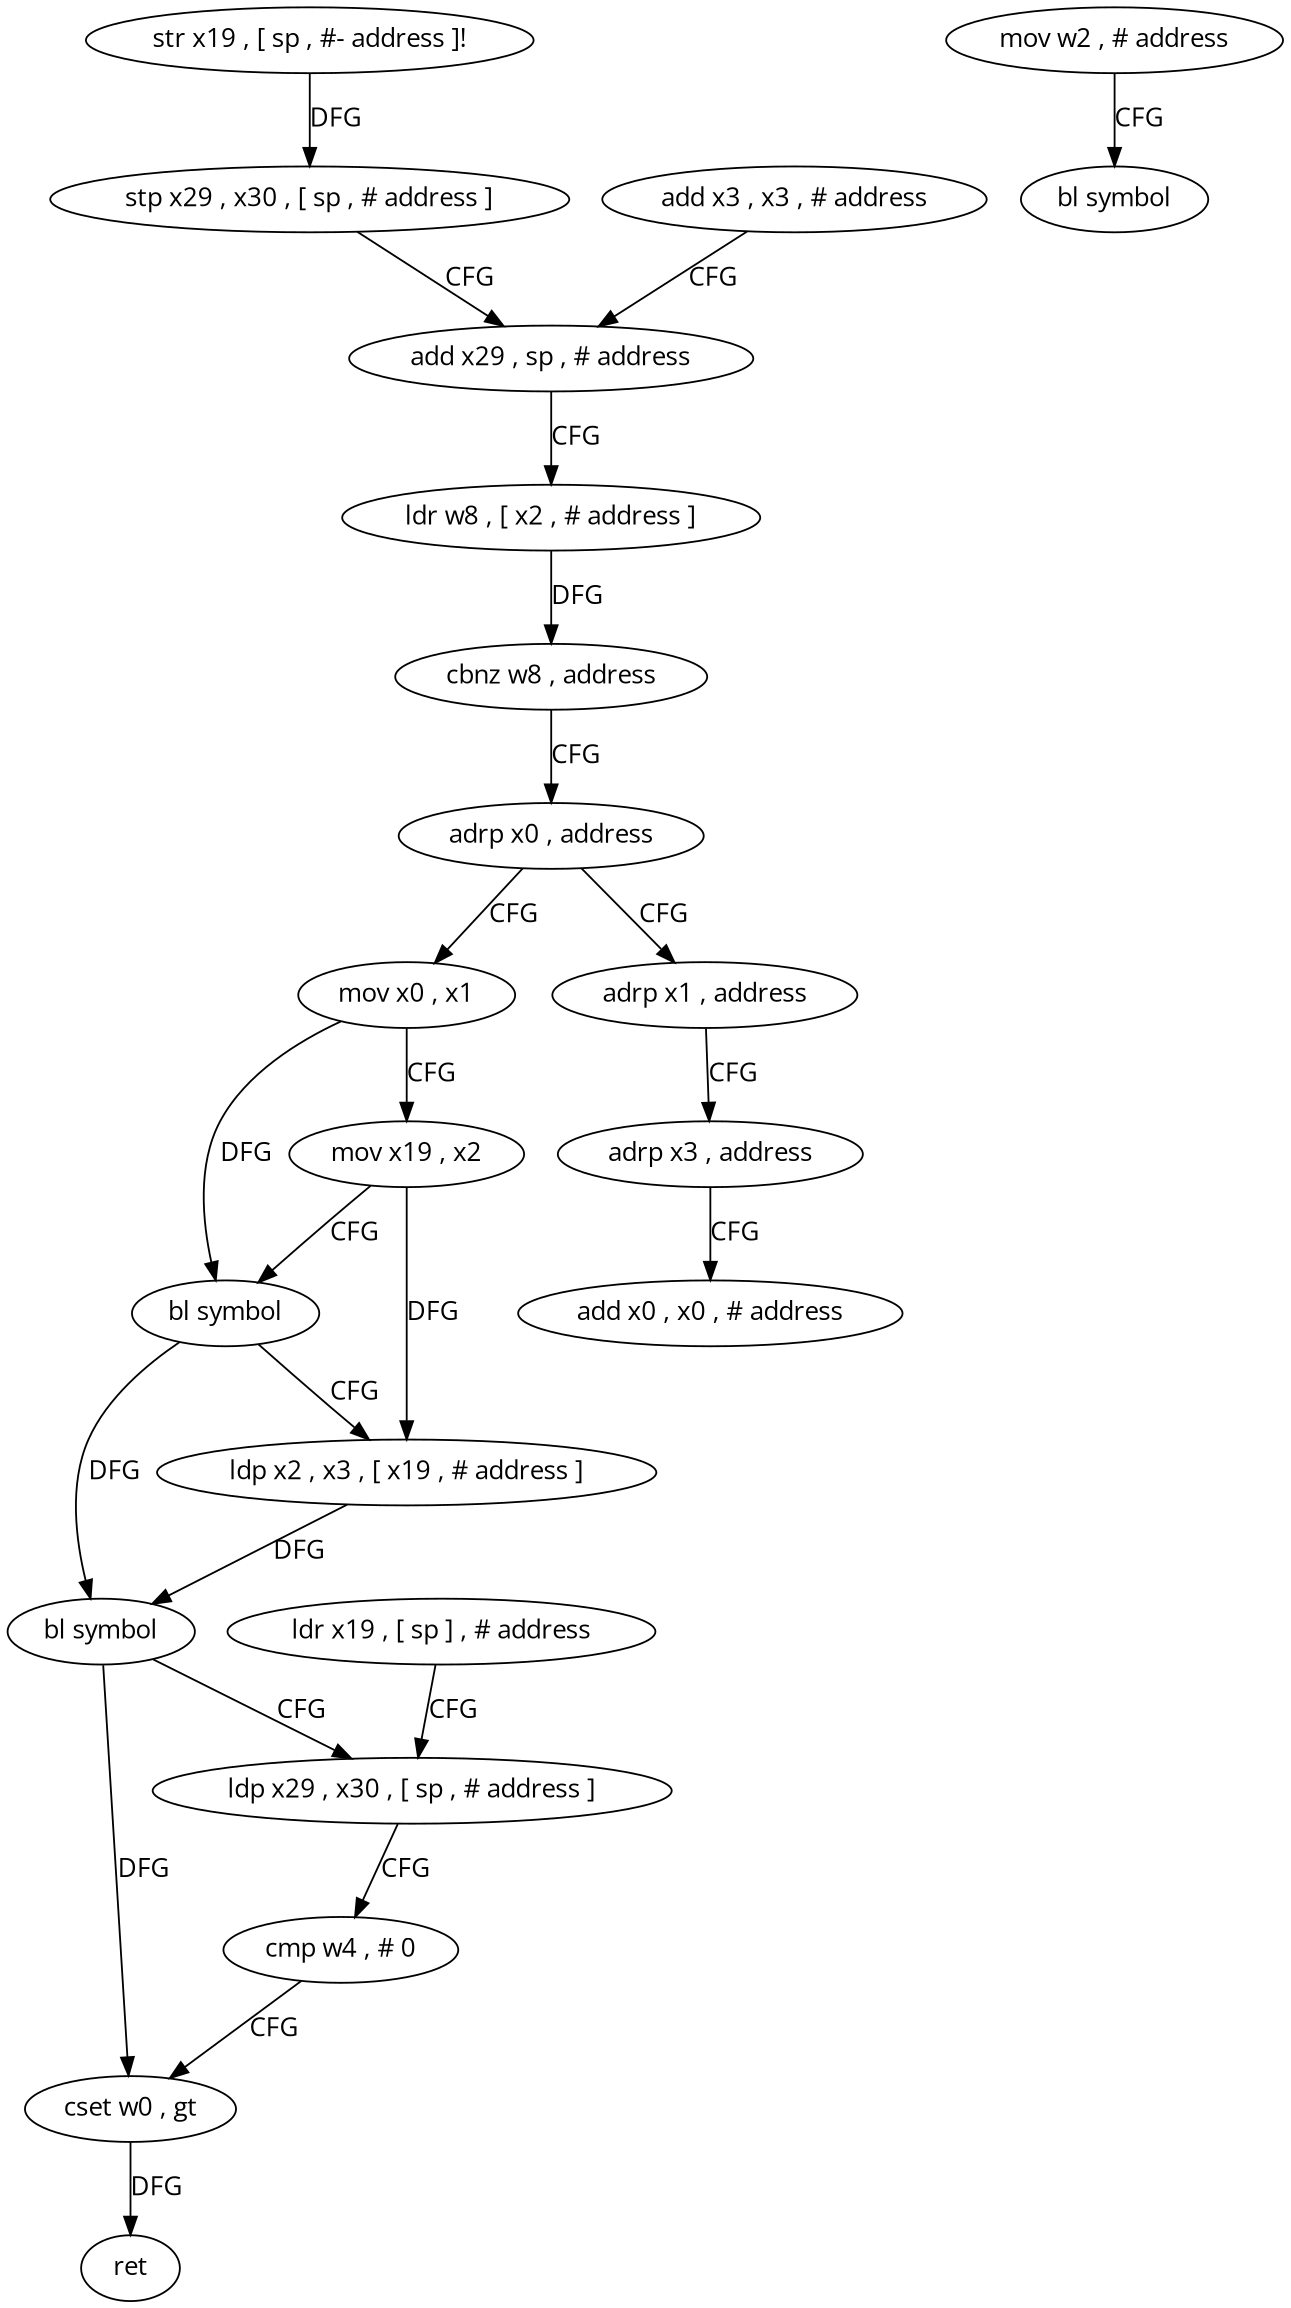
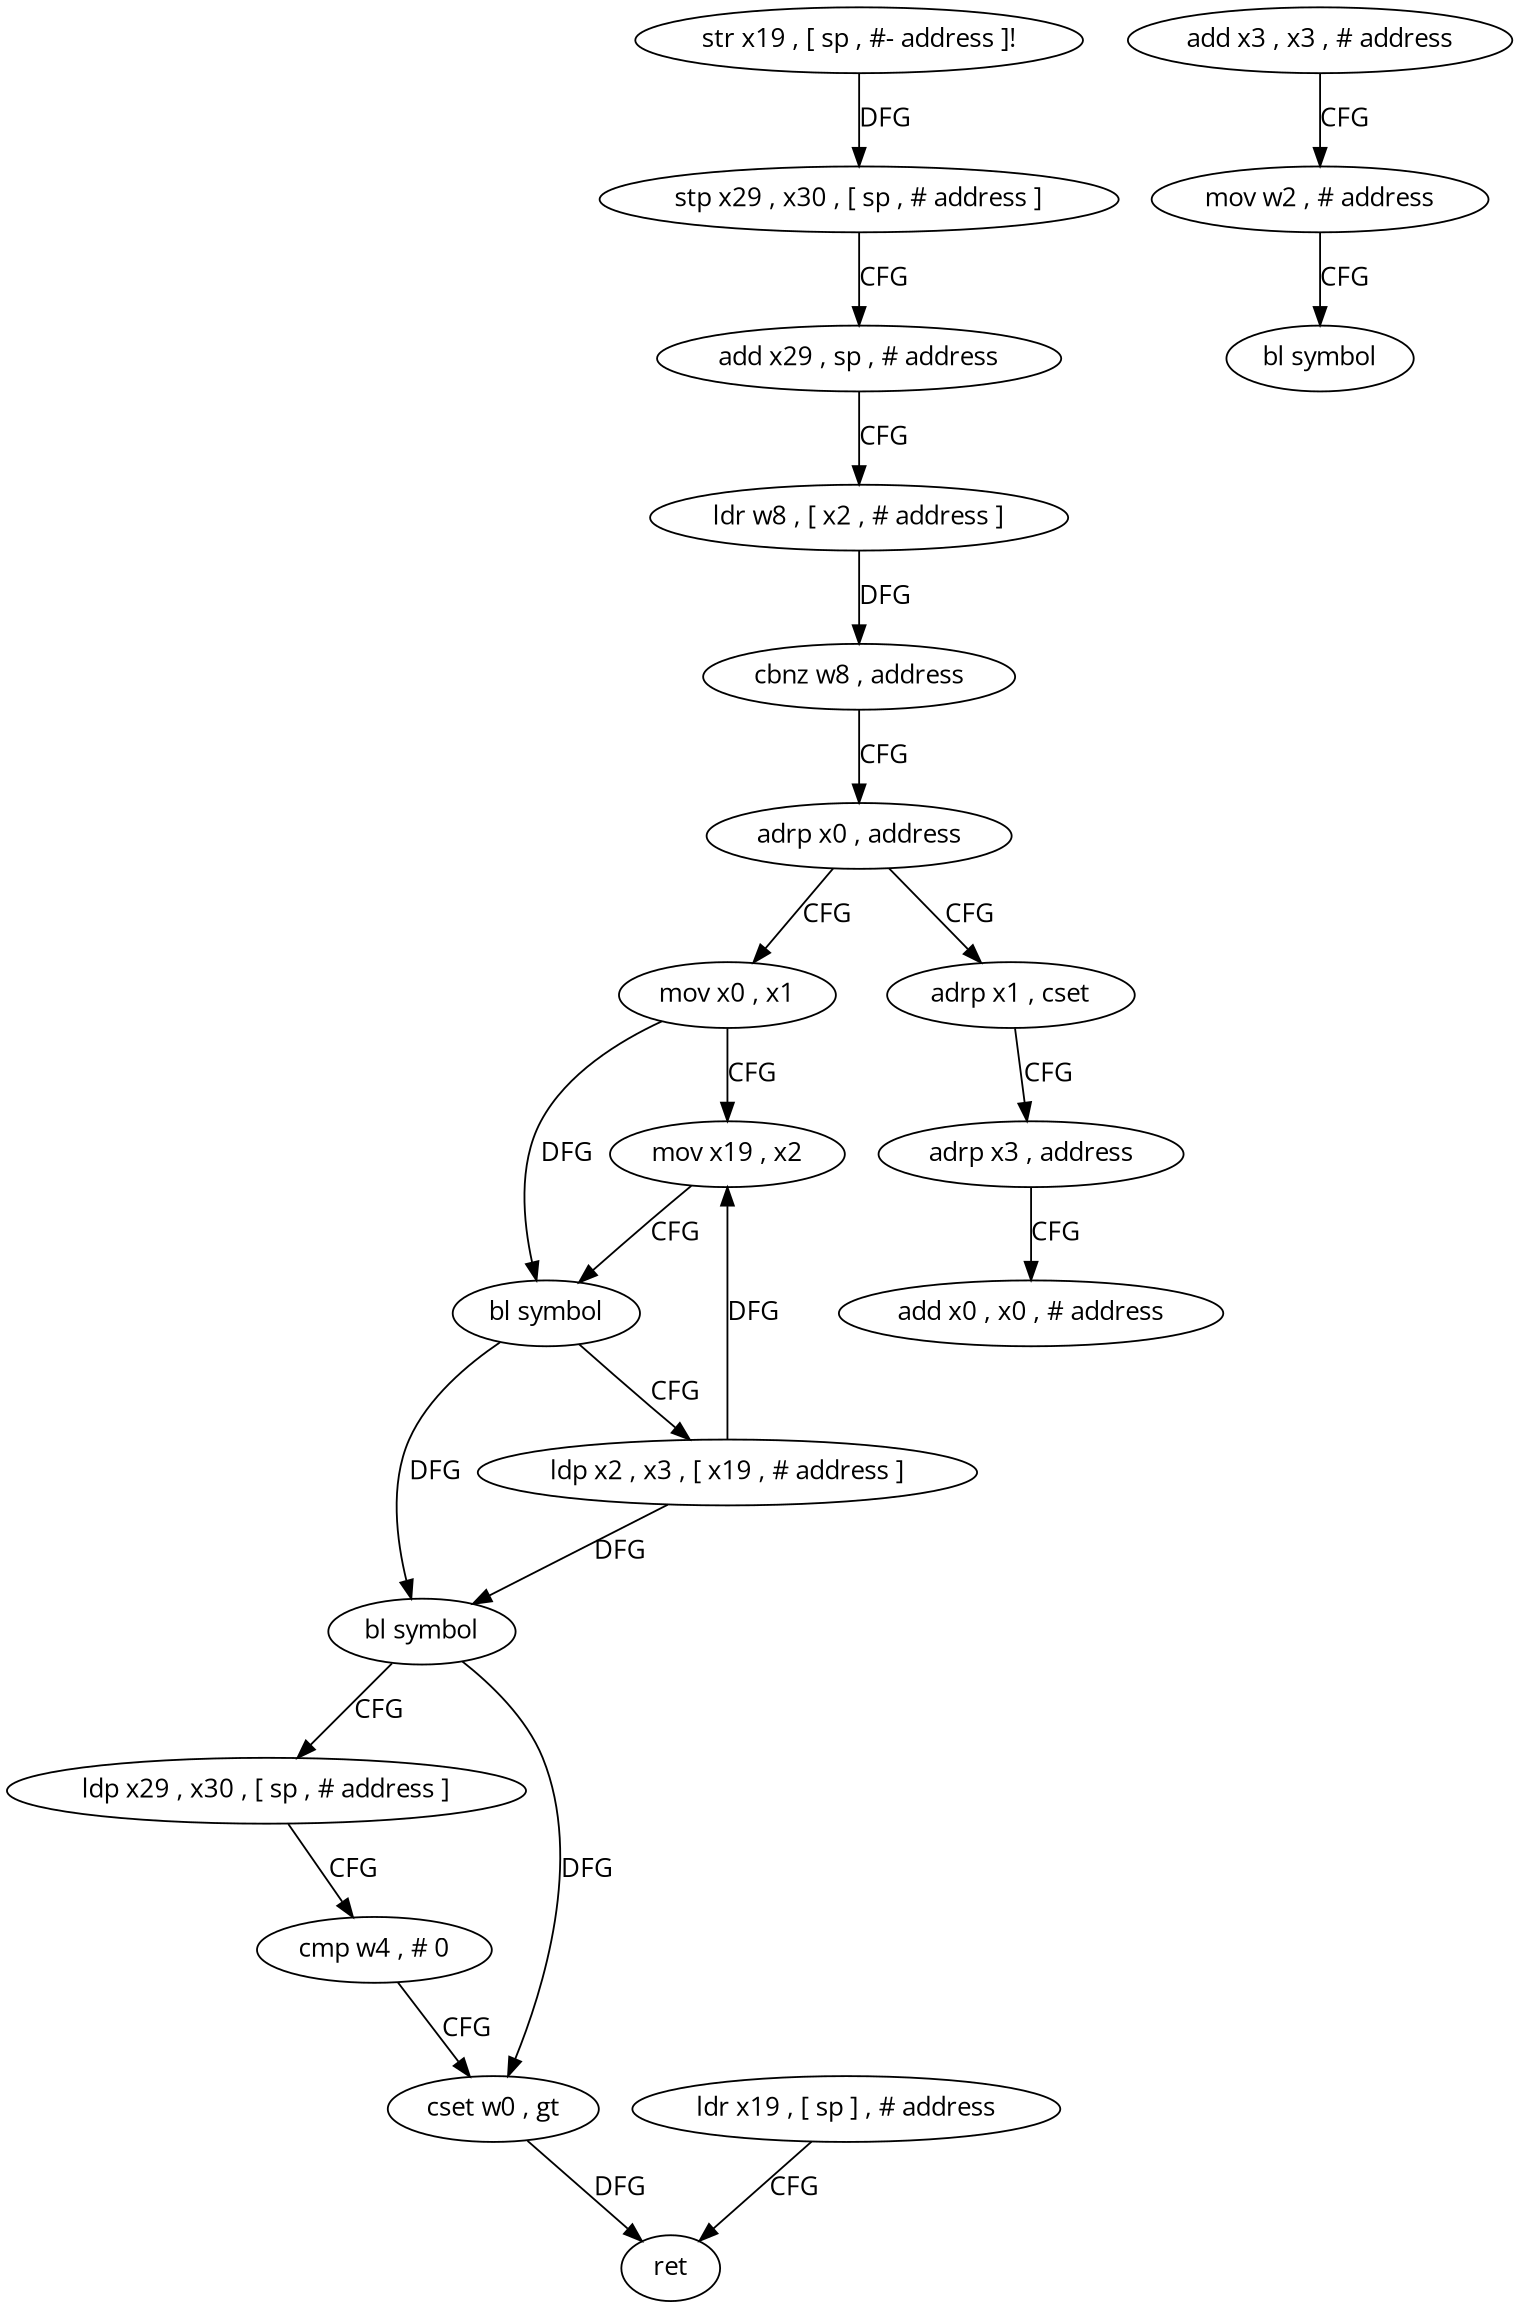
edge "add x3 , x3 , # address" -> "add x29 , sp , # address": now "add x3 , x3 , # address" -> "mov w2 , # address"
node "adrp x1 , address": label "adrp x1 , address" -> "adrp x1 , cset"
edge "mov x19 , x2" -> "ldp x2 , x3 , [ x19 , # address ]": reversed
edge "ldr x19 , [ sp ] , # address" -> "ldp x29 , x30 , [ sp , # address ]": now "ldr x19 , [ sp ] , # address" -> "ret"
